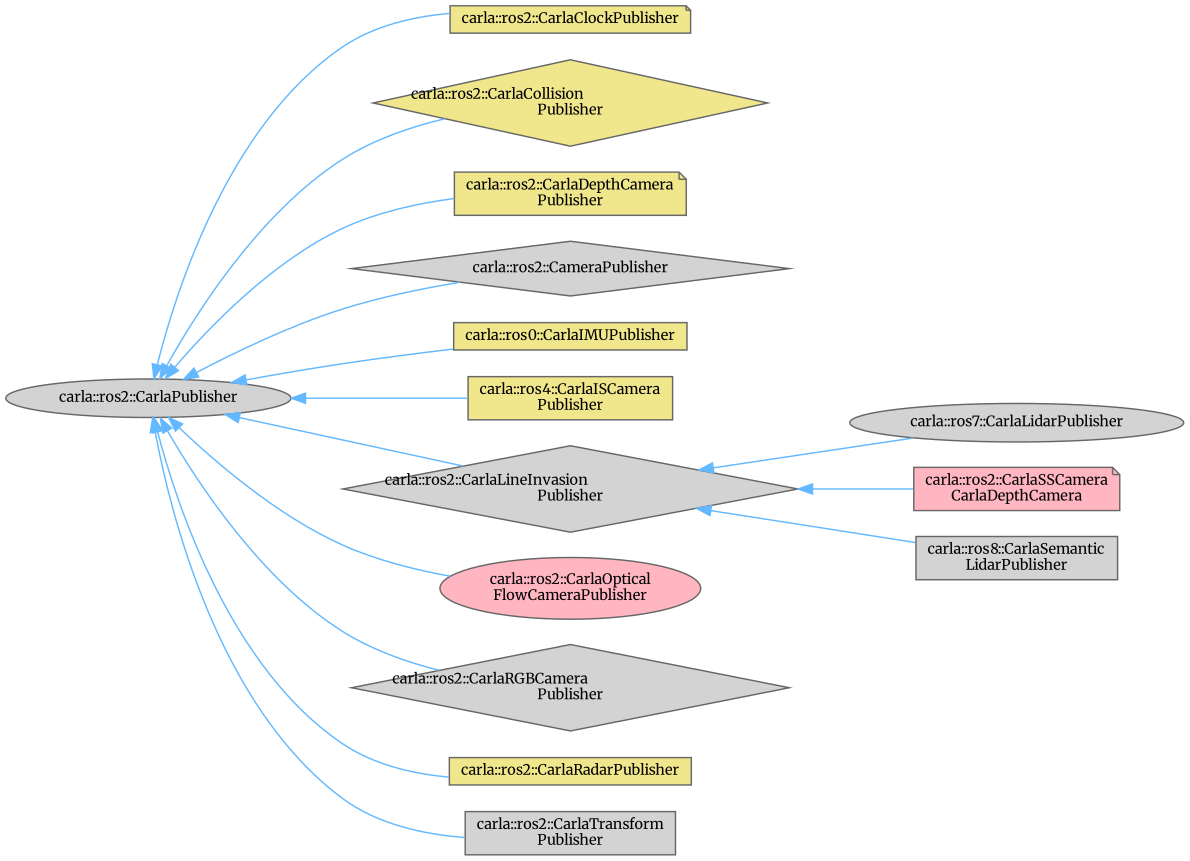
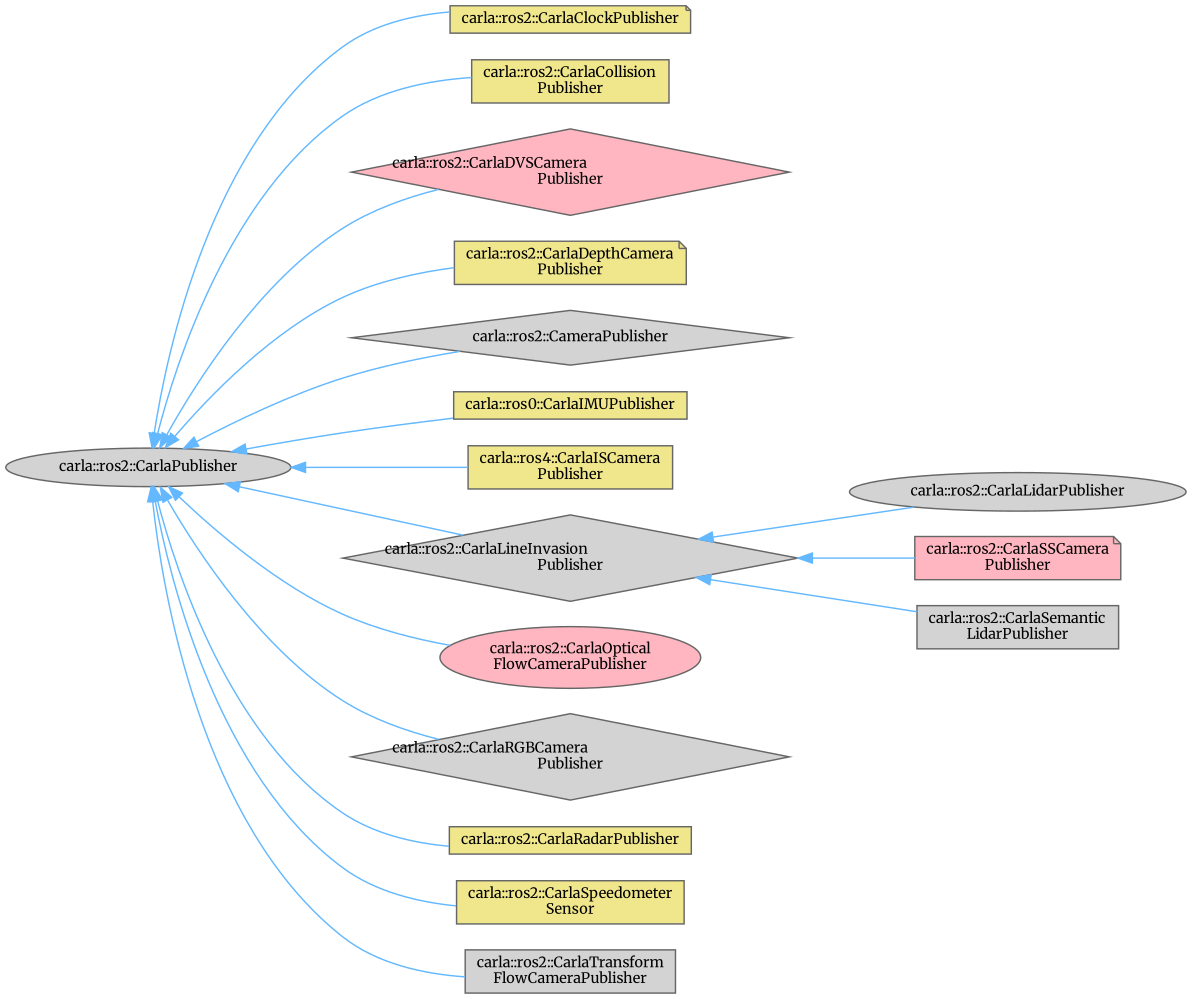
node "carla::ros2::CarlaCollision Publisher": shape diamond -> box
node "carla::ros2::CarlaDVSCamera Publisher": added
node "carla::ros7::CarlaLidarPublisher": label "carla::ros7::CarlaLidarPublisher" -> "carla::ros2::CarlaLidarPublisher"
node "carla::ros2::CarlaSSCamera CarlaDepthCamera": label "carla::ros2::CarlaSSCamera CarlaDepthCamera" -> "carla::ros2::CarlaSSCamera Publisher"
node "carla::ros8::CarlaSemantic LidarPublisher": label "carla::ros8::CarlaSemantic LidarPublisher" -> "carla::ros2::CarlaSemantic LidarPublisher"
node "carla::ros2::CarlaTransform Publisher": label "carla::ros2::CarlaTransform Publisher" -> "carla::ros2::CarlaTransform FlowCameraPublisher"
node "carla::ros2::CarlaSpeedometer Sensor": added
